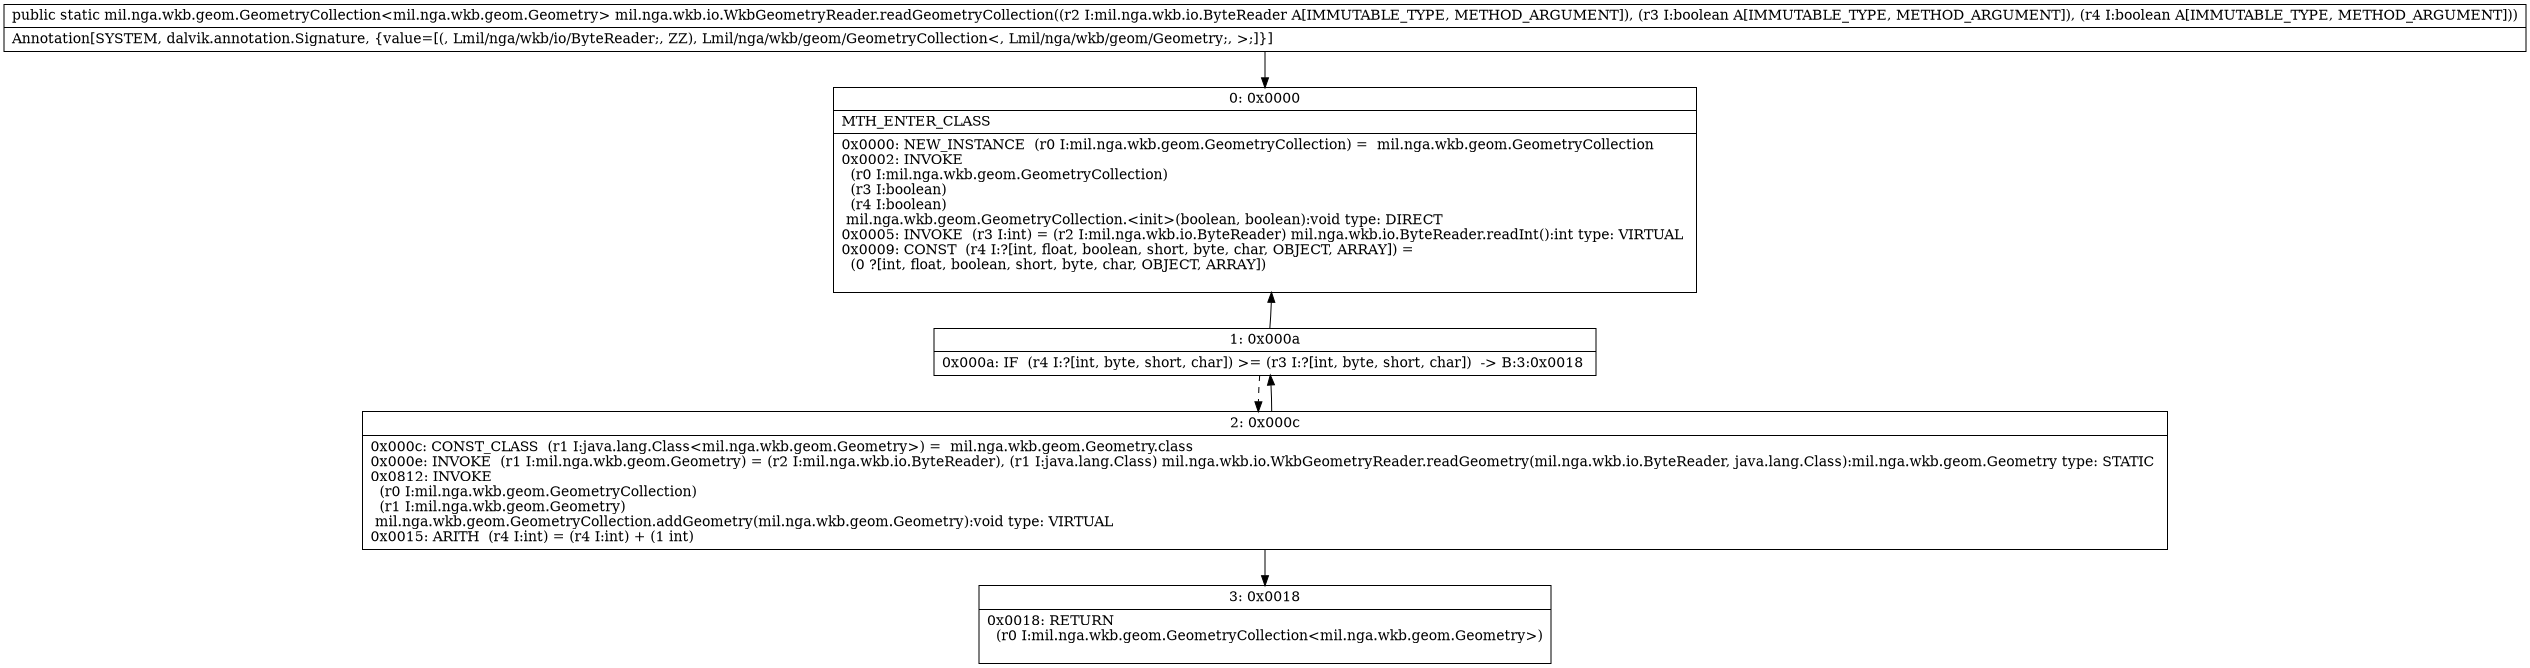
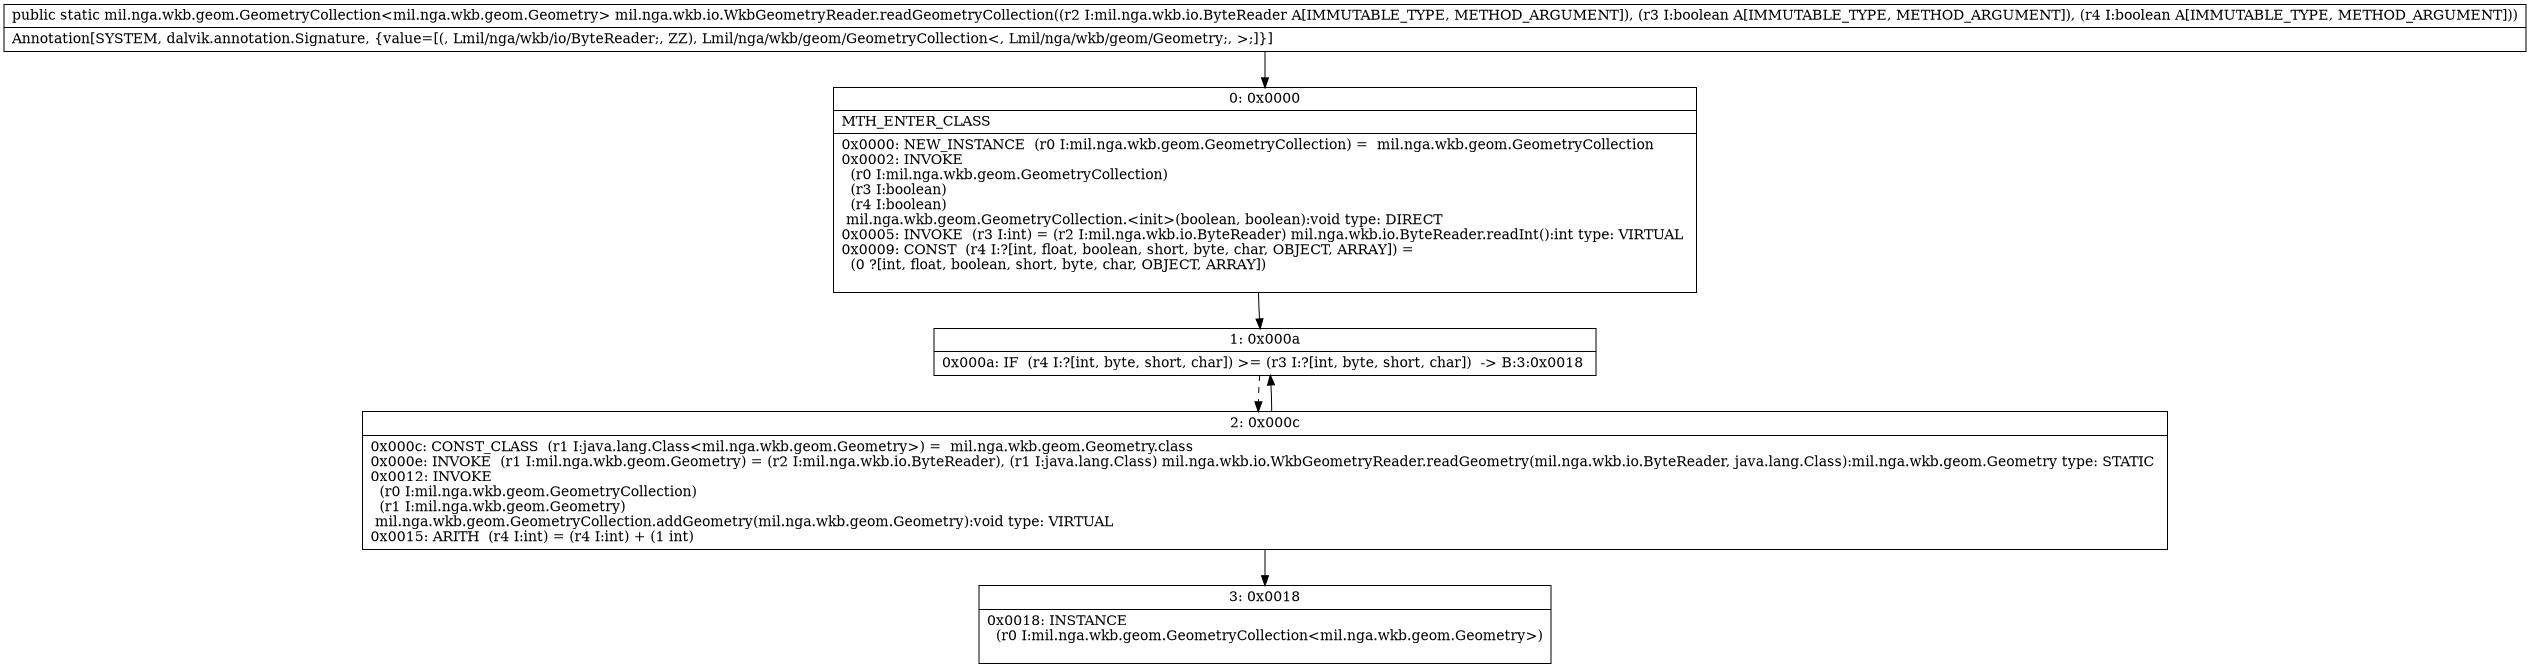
edge "1: 0x000a" -> "0: 0x0000": reversed
node "2: 0x000c": text "0x0812: INVOKE" -> "0x0012: INVOKE"
node "3: 0x0018": text "0x0018: RETURN" -> "0x0018: INSTANCE"
